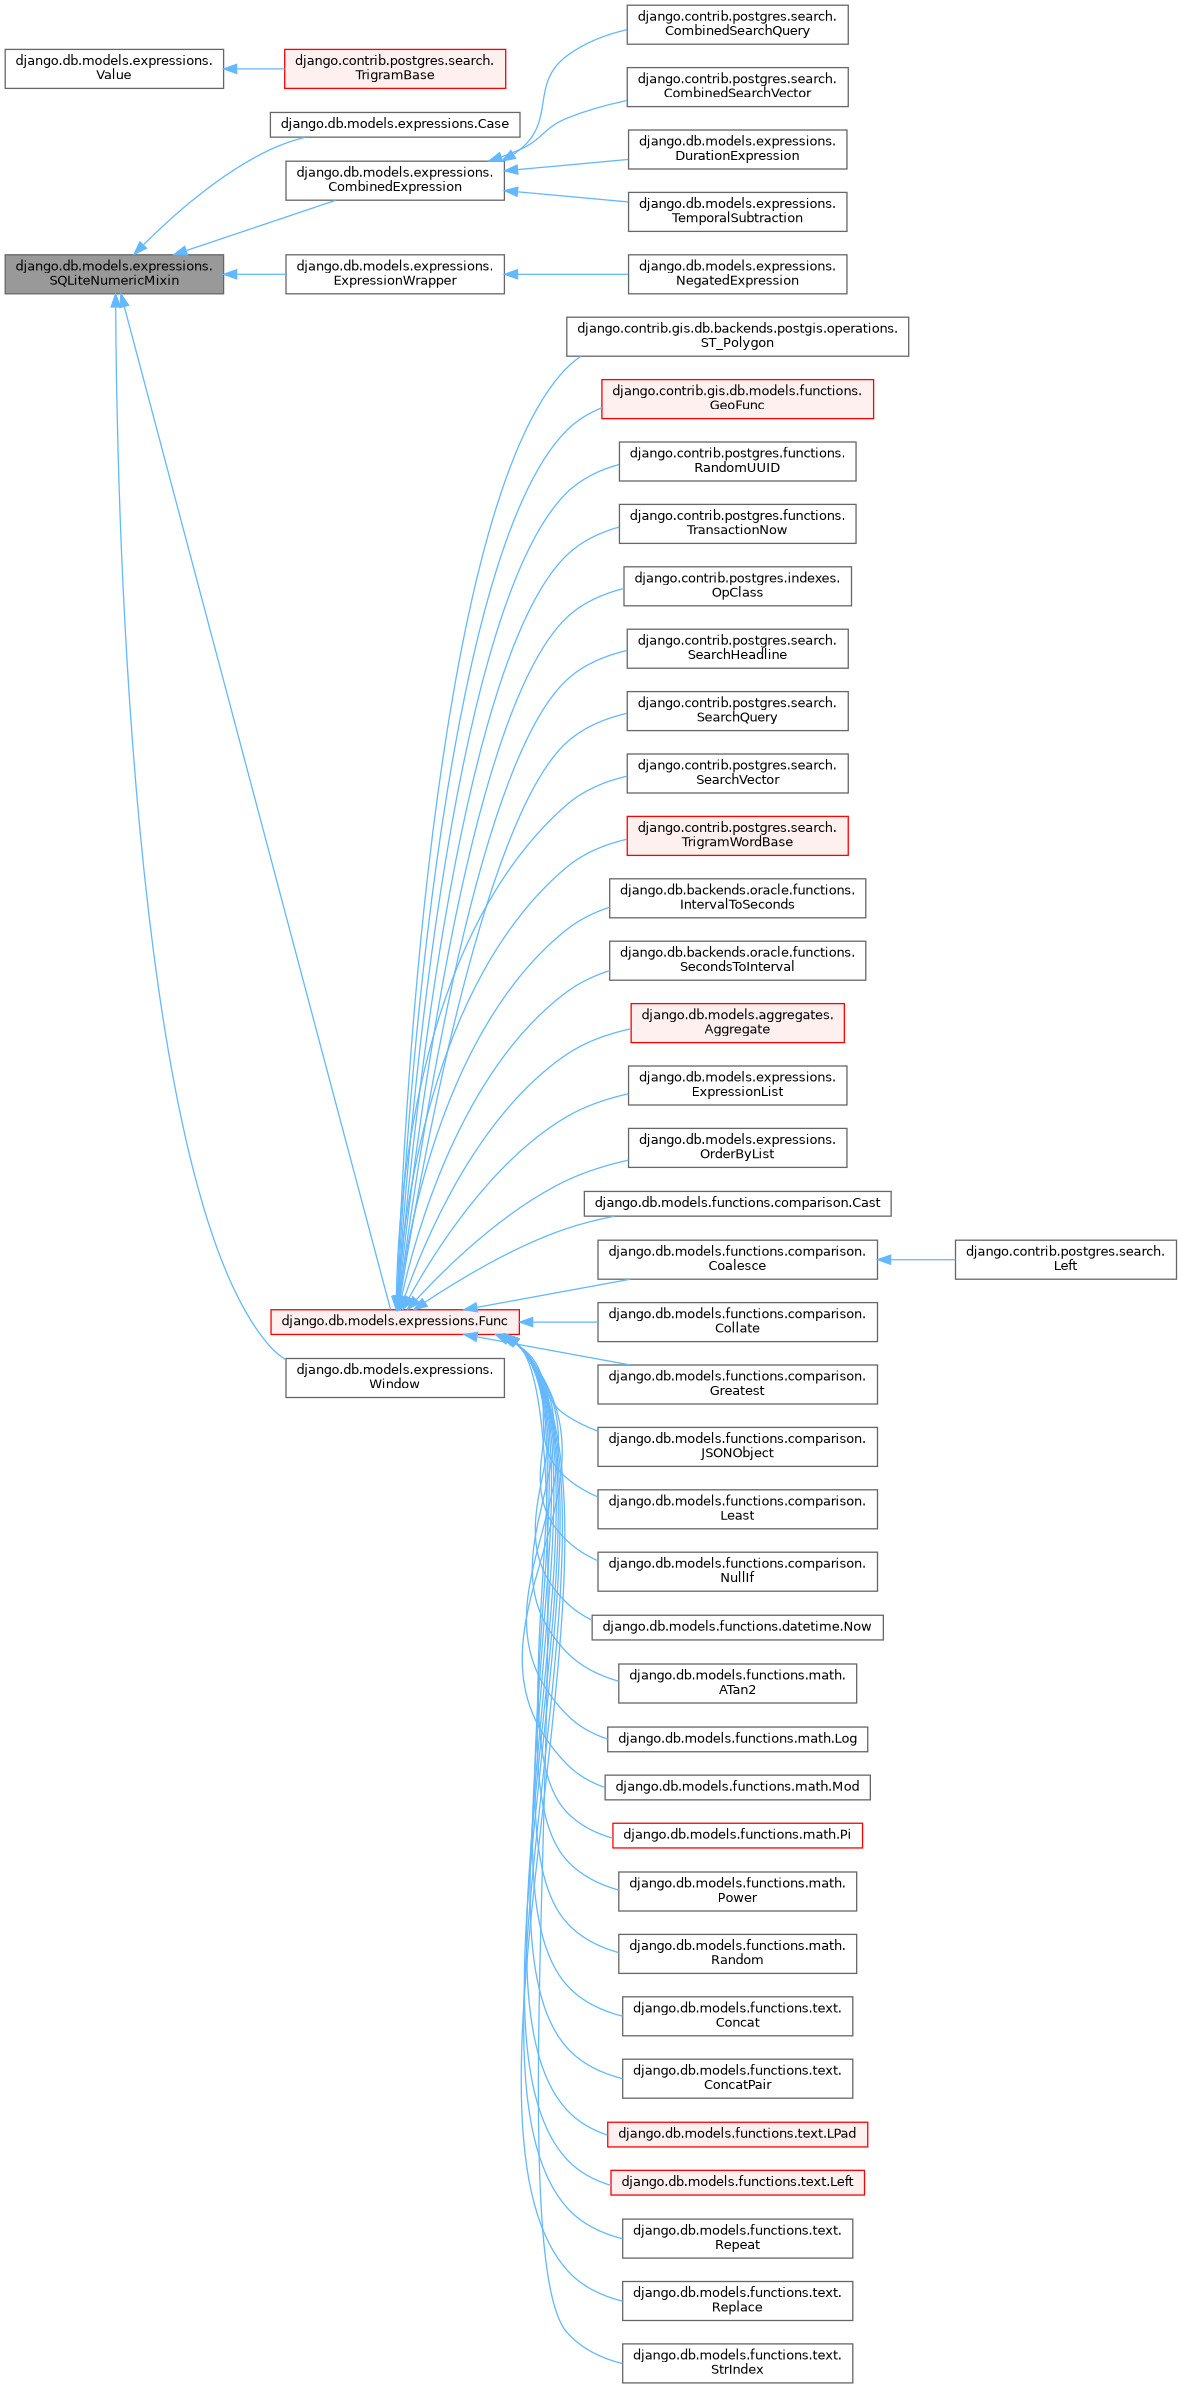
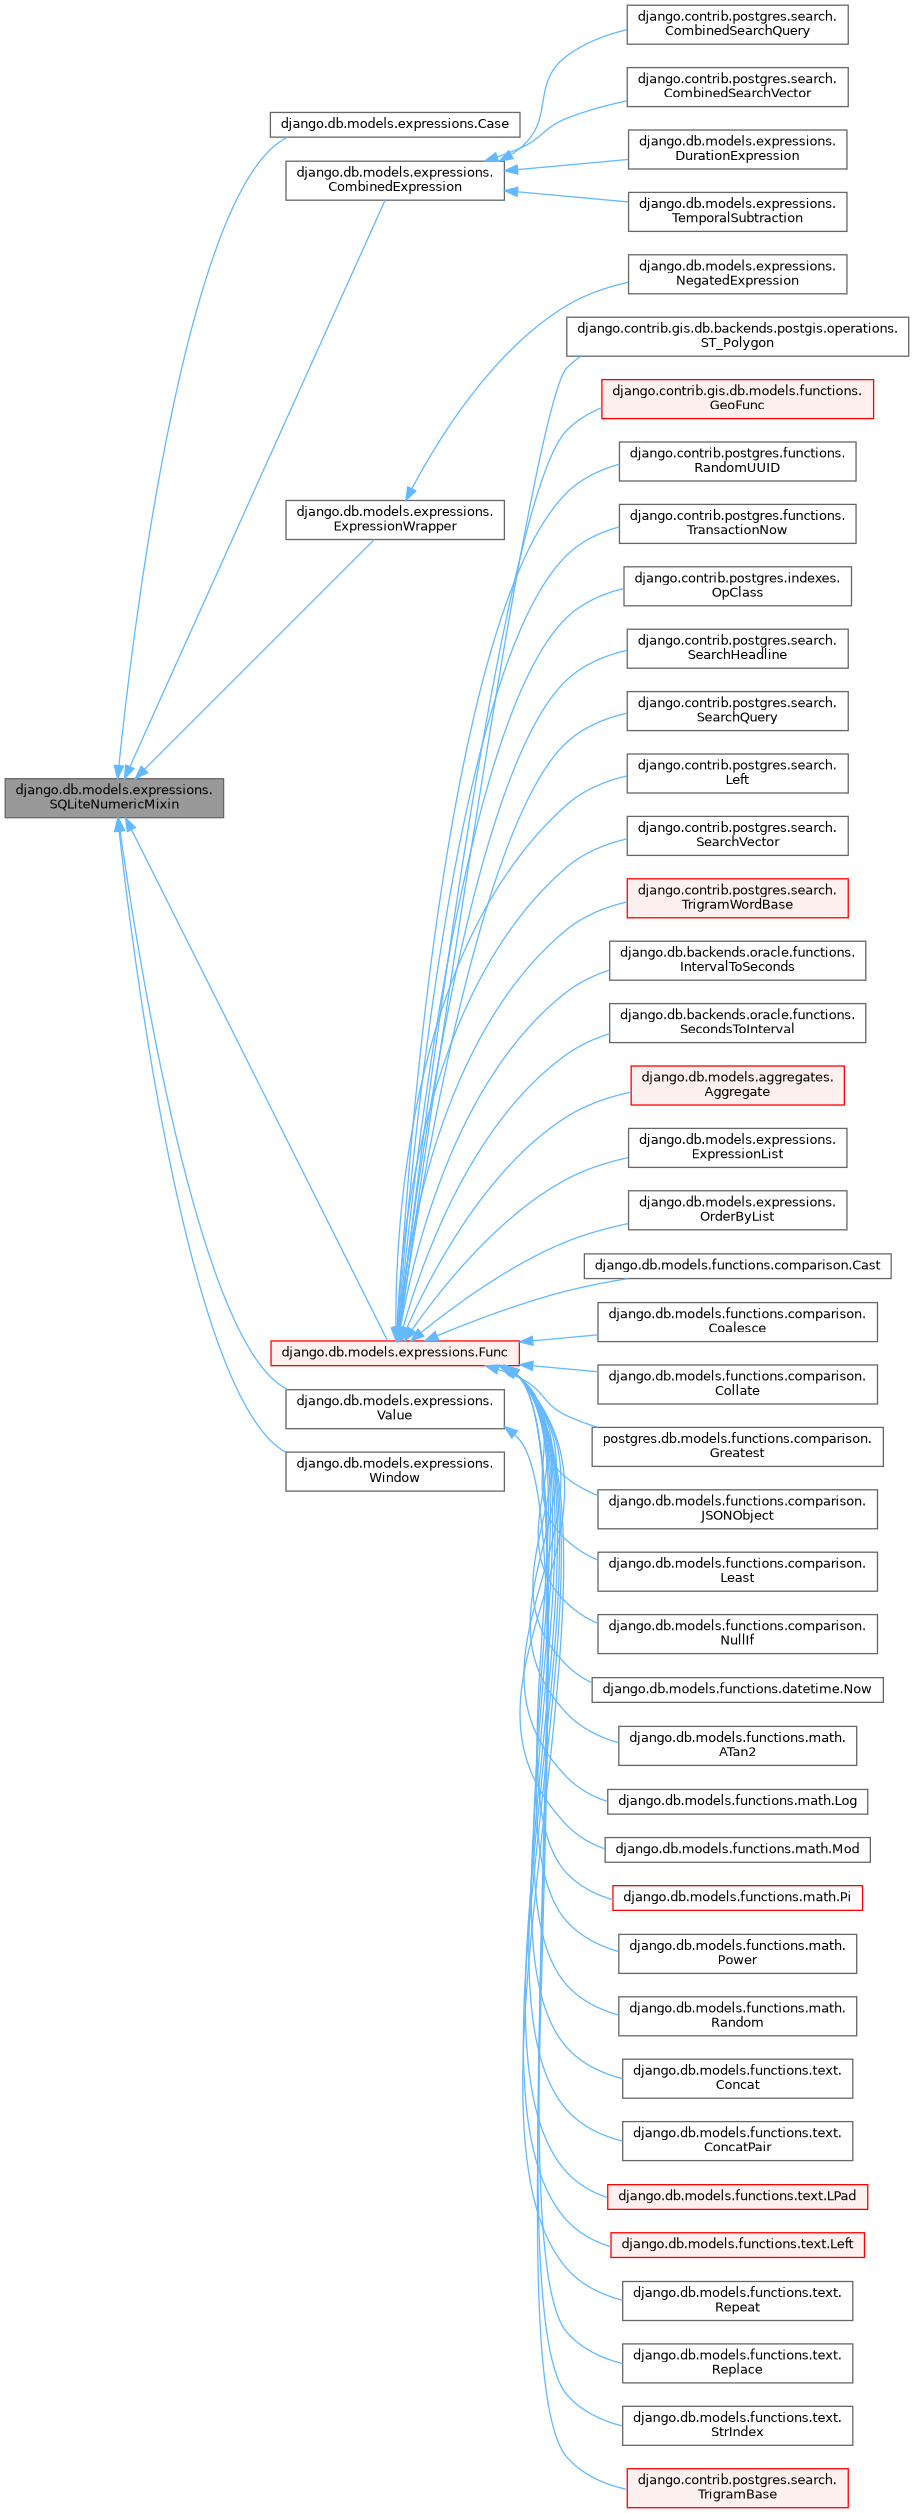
edge "django.db.models.expressions. Value" -> "django.db.models.expressions. SQLiteNumericMixin": added
edge "django.contrib.postgres.search. Left" -> "django.db.models.functions.comparison. Coalesce": now "django.contrib.postgres.search. Left" -> "django.db.models.expressions.Func"
node "django.db.models.functions.comparison. Greatest": label "django.db.models.functions.comparison. Greatest" -> "postgres.db.models.functions.comparison. Greatest"
